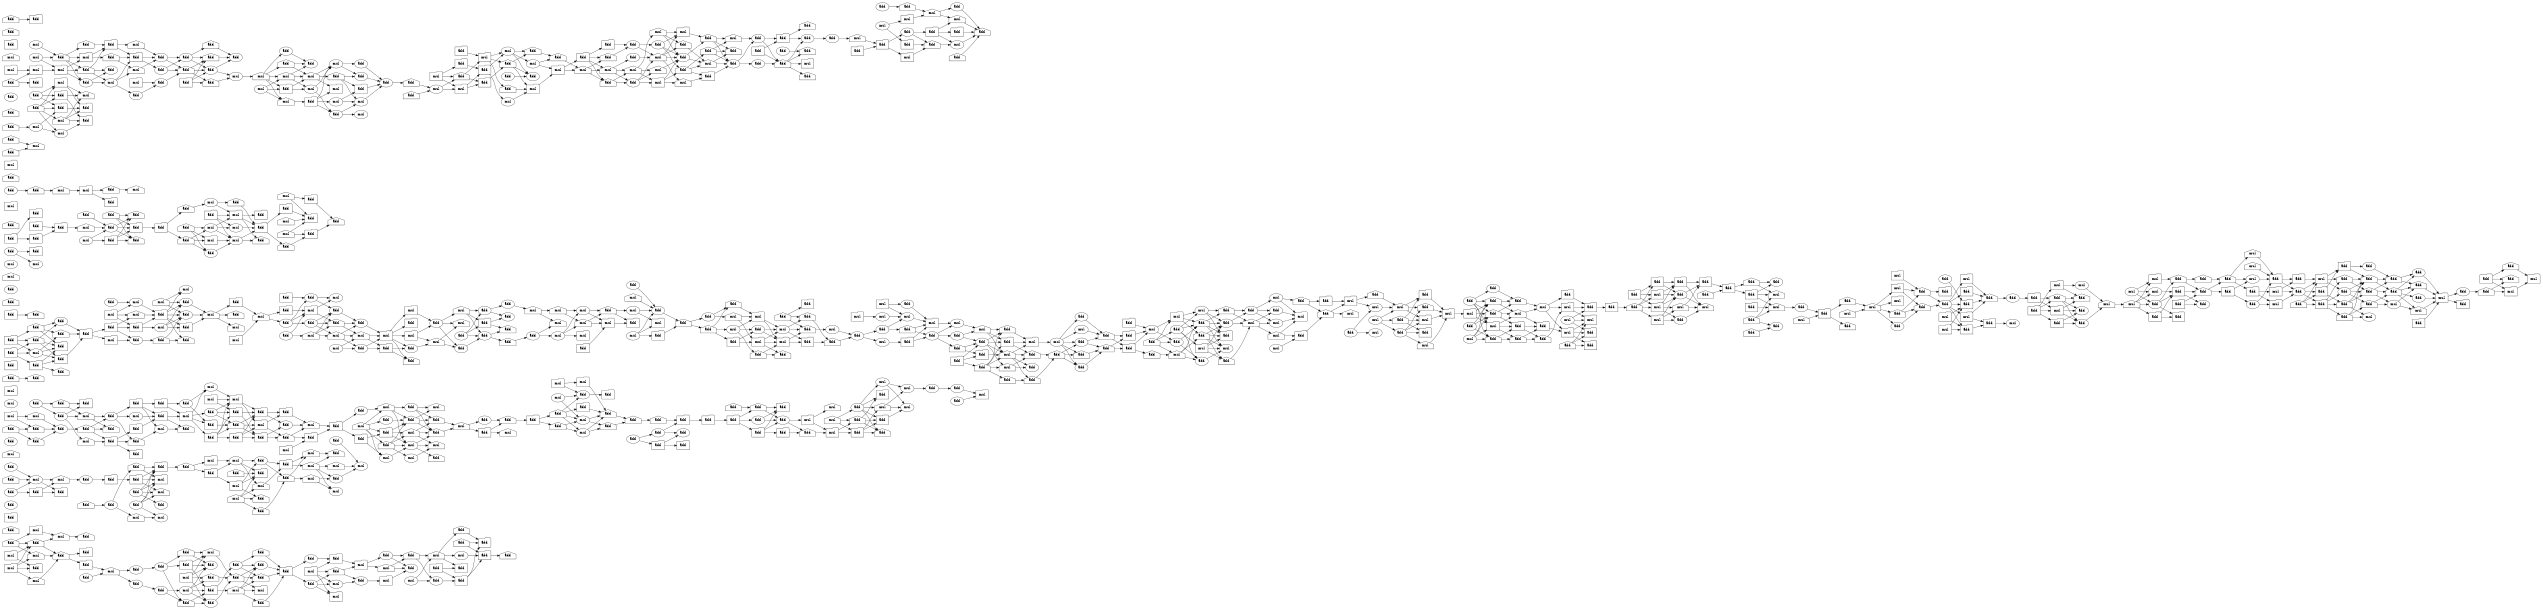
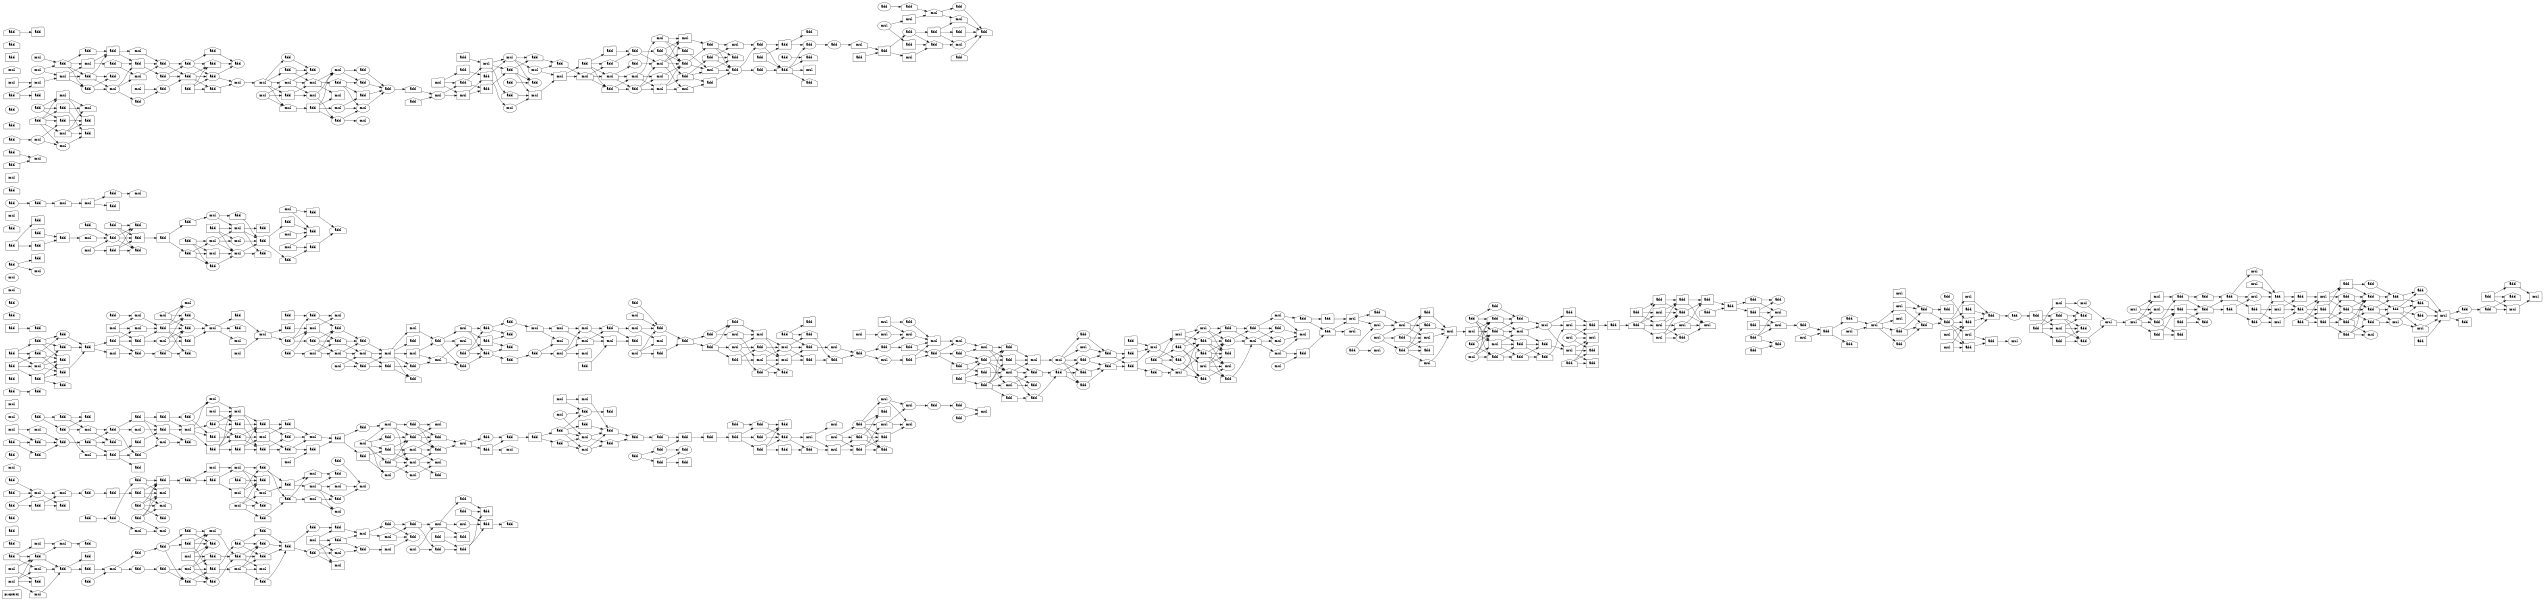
node "property": added
